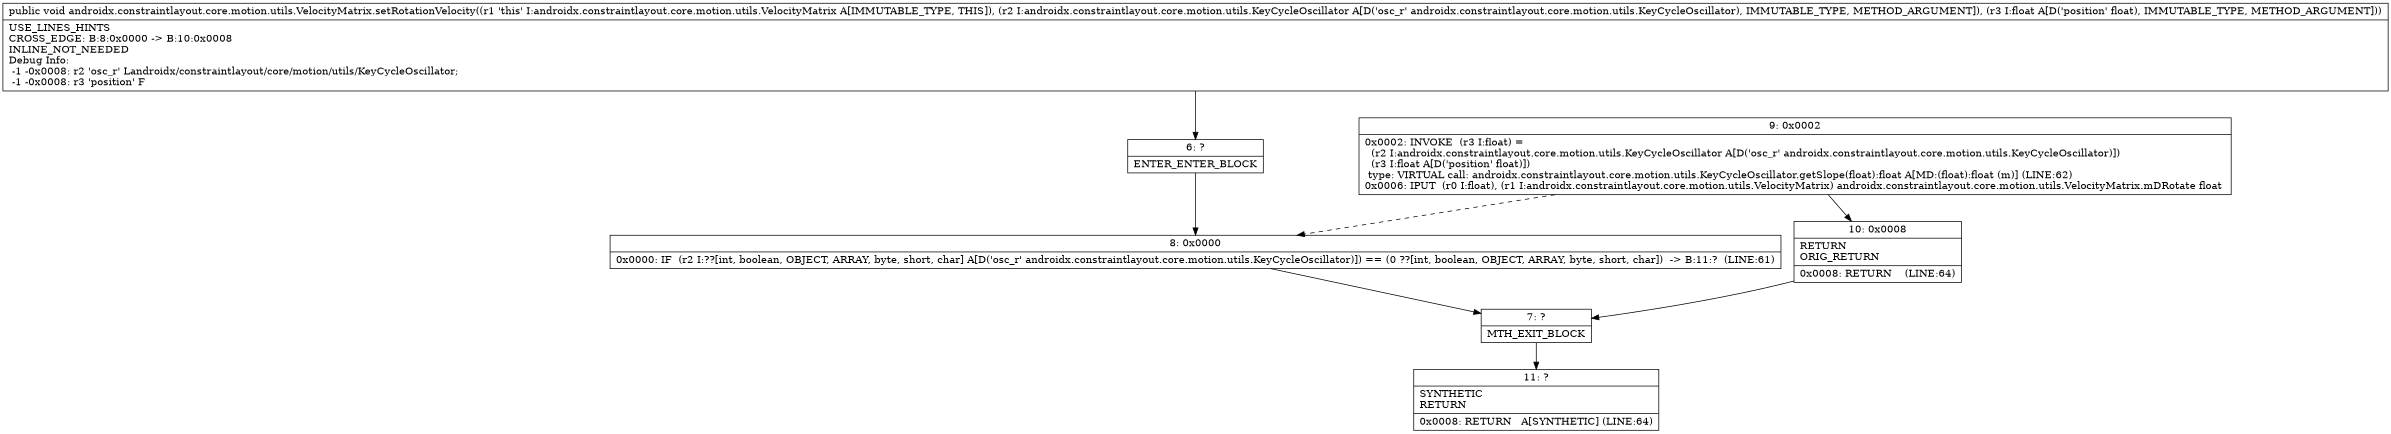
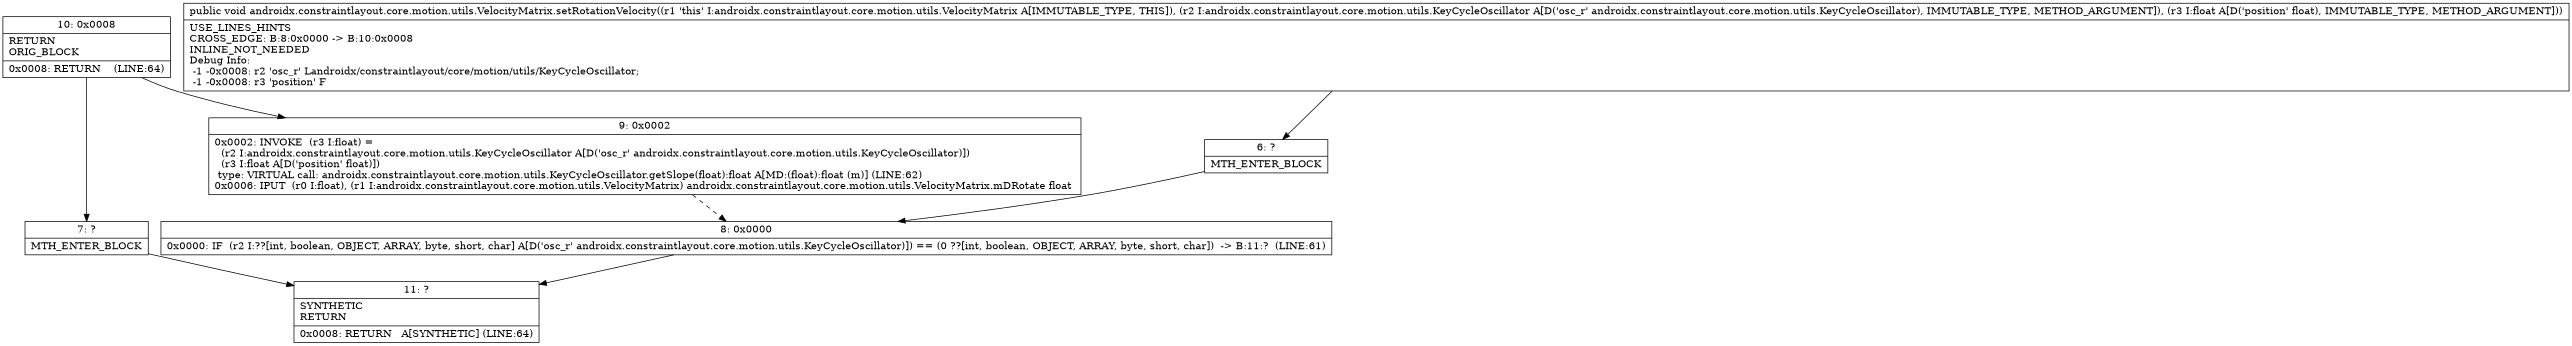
node "6: ?": text "ENTER_ENTER_BLOCK" -> "MTH_ENTER_BLOCK"
edge "9: 0x0002" -> "10: 0x0008": reversed
node "10: 0x0008": text "ORIG_RETURN" -> "ORIG_BLOCK"
edge "8: 0x0000" -> "7: ?": now "8: 0x0000" -> "11: ?"
node "7: ?": text "MTH_EXIT_BLOCK" -> "MTH_ENTER_BLOCK"
